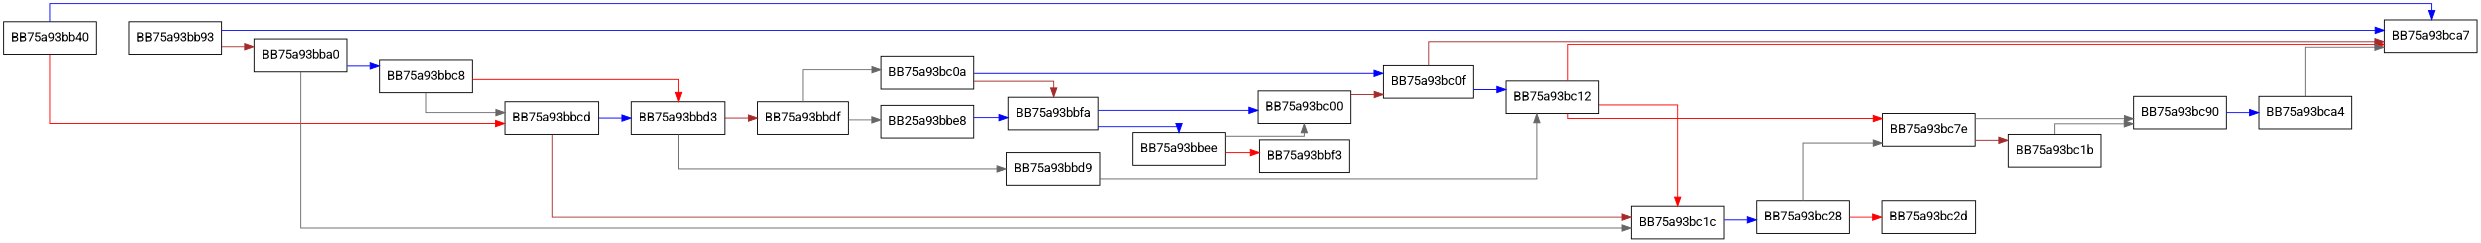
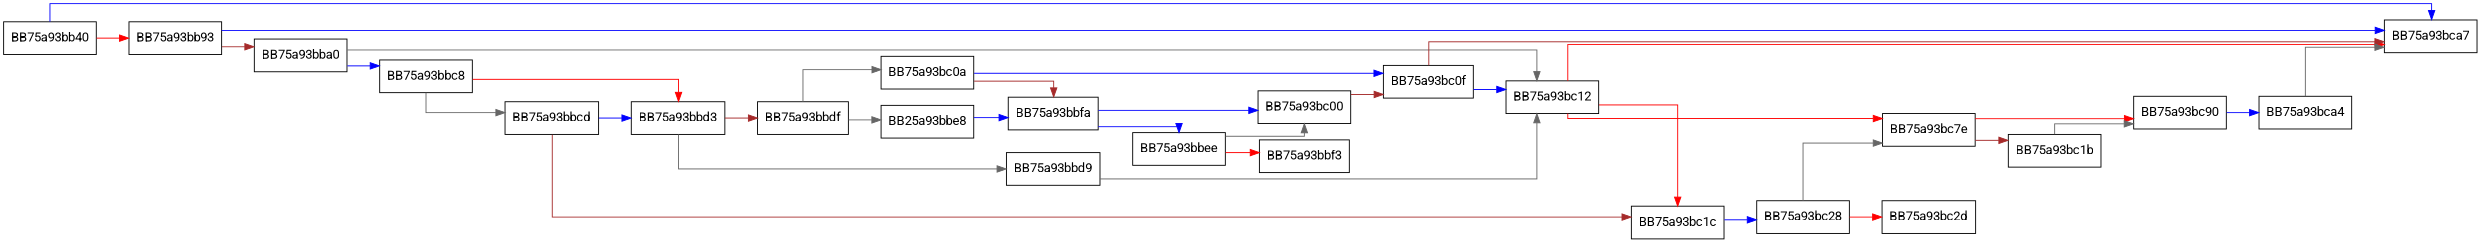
edge "BB75a93bc7e" -> "BB75a93bc90": color gray40 -> red
edge "BB75a93bb40" -> "BB75a93bbcd": now "BB75a93bb40" -> "BB75a93bb93"
edge "BB75a93bba0" -> "BB75a93bc1c": now "BB75a93bba0" -> "BB75a93bc12"
